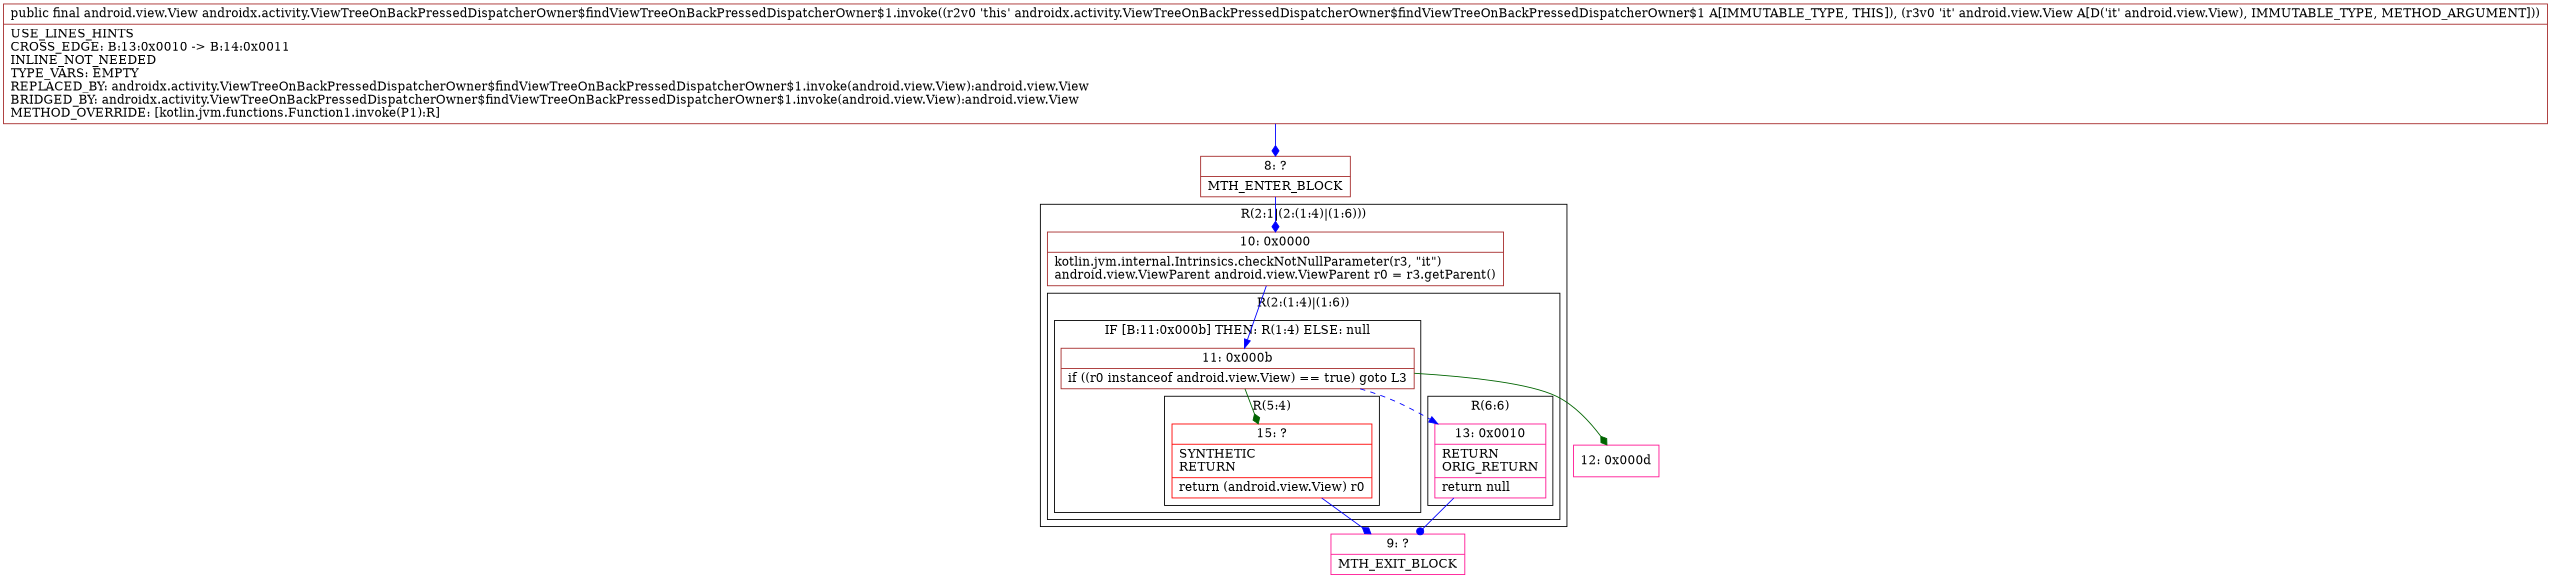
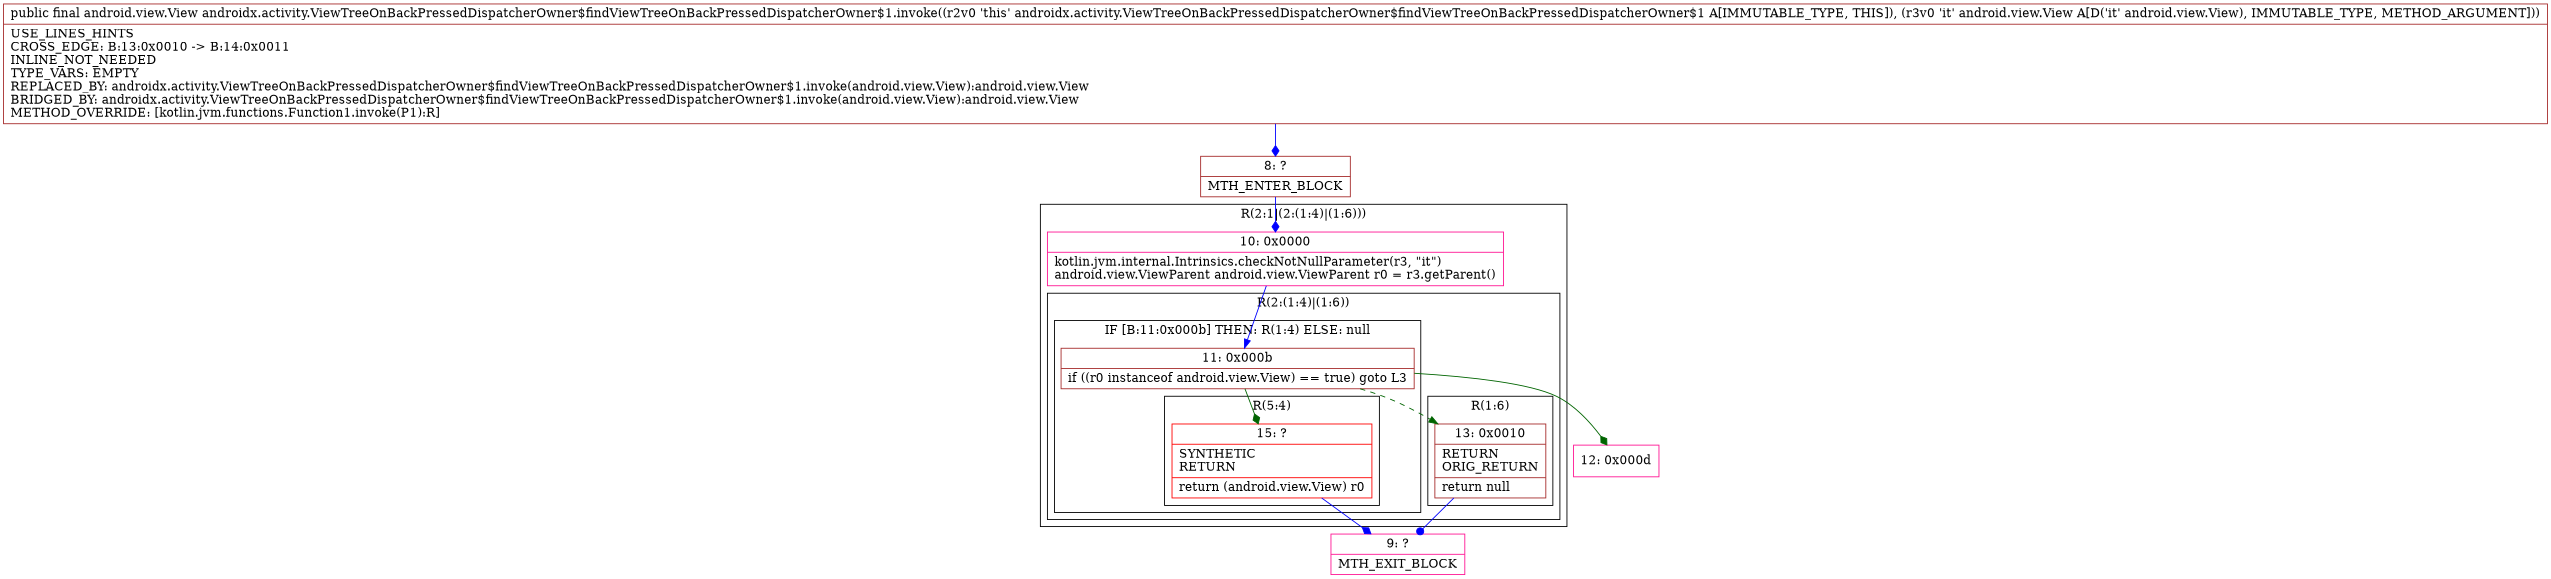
node "10: 0x0000": color brown -> deeppink
edge "11: 0x000b" -> "13: 0x0010": color blue -> darkgreen
cluster "R(6:6)": label "R(6:6)" -> "R(1:6)"
node "13: 0x0010": color deeppink -> brown
